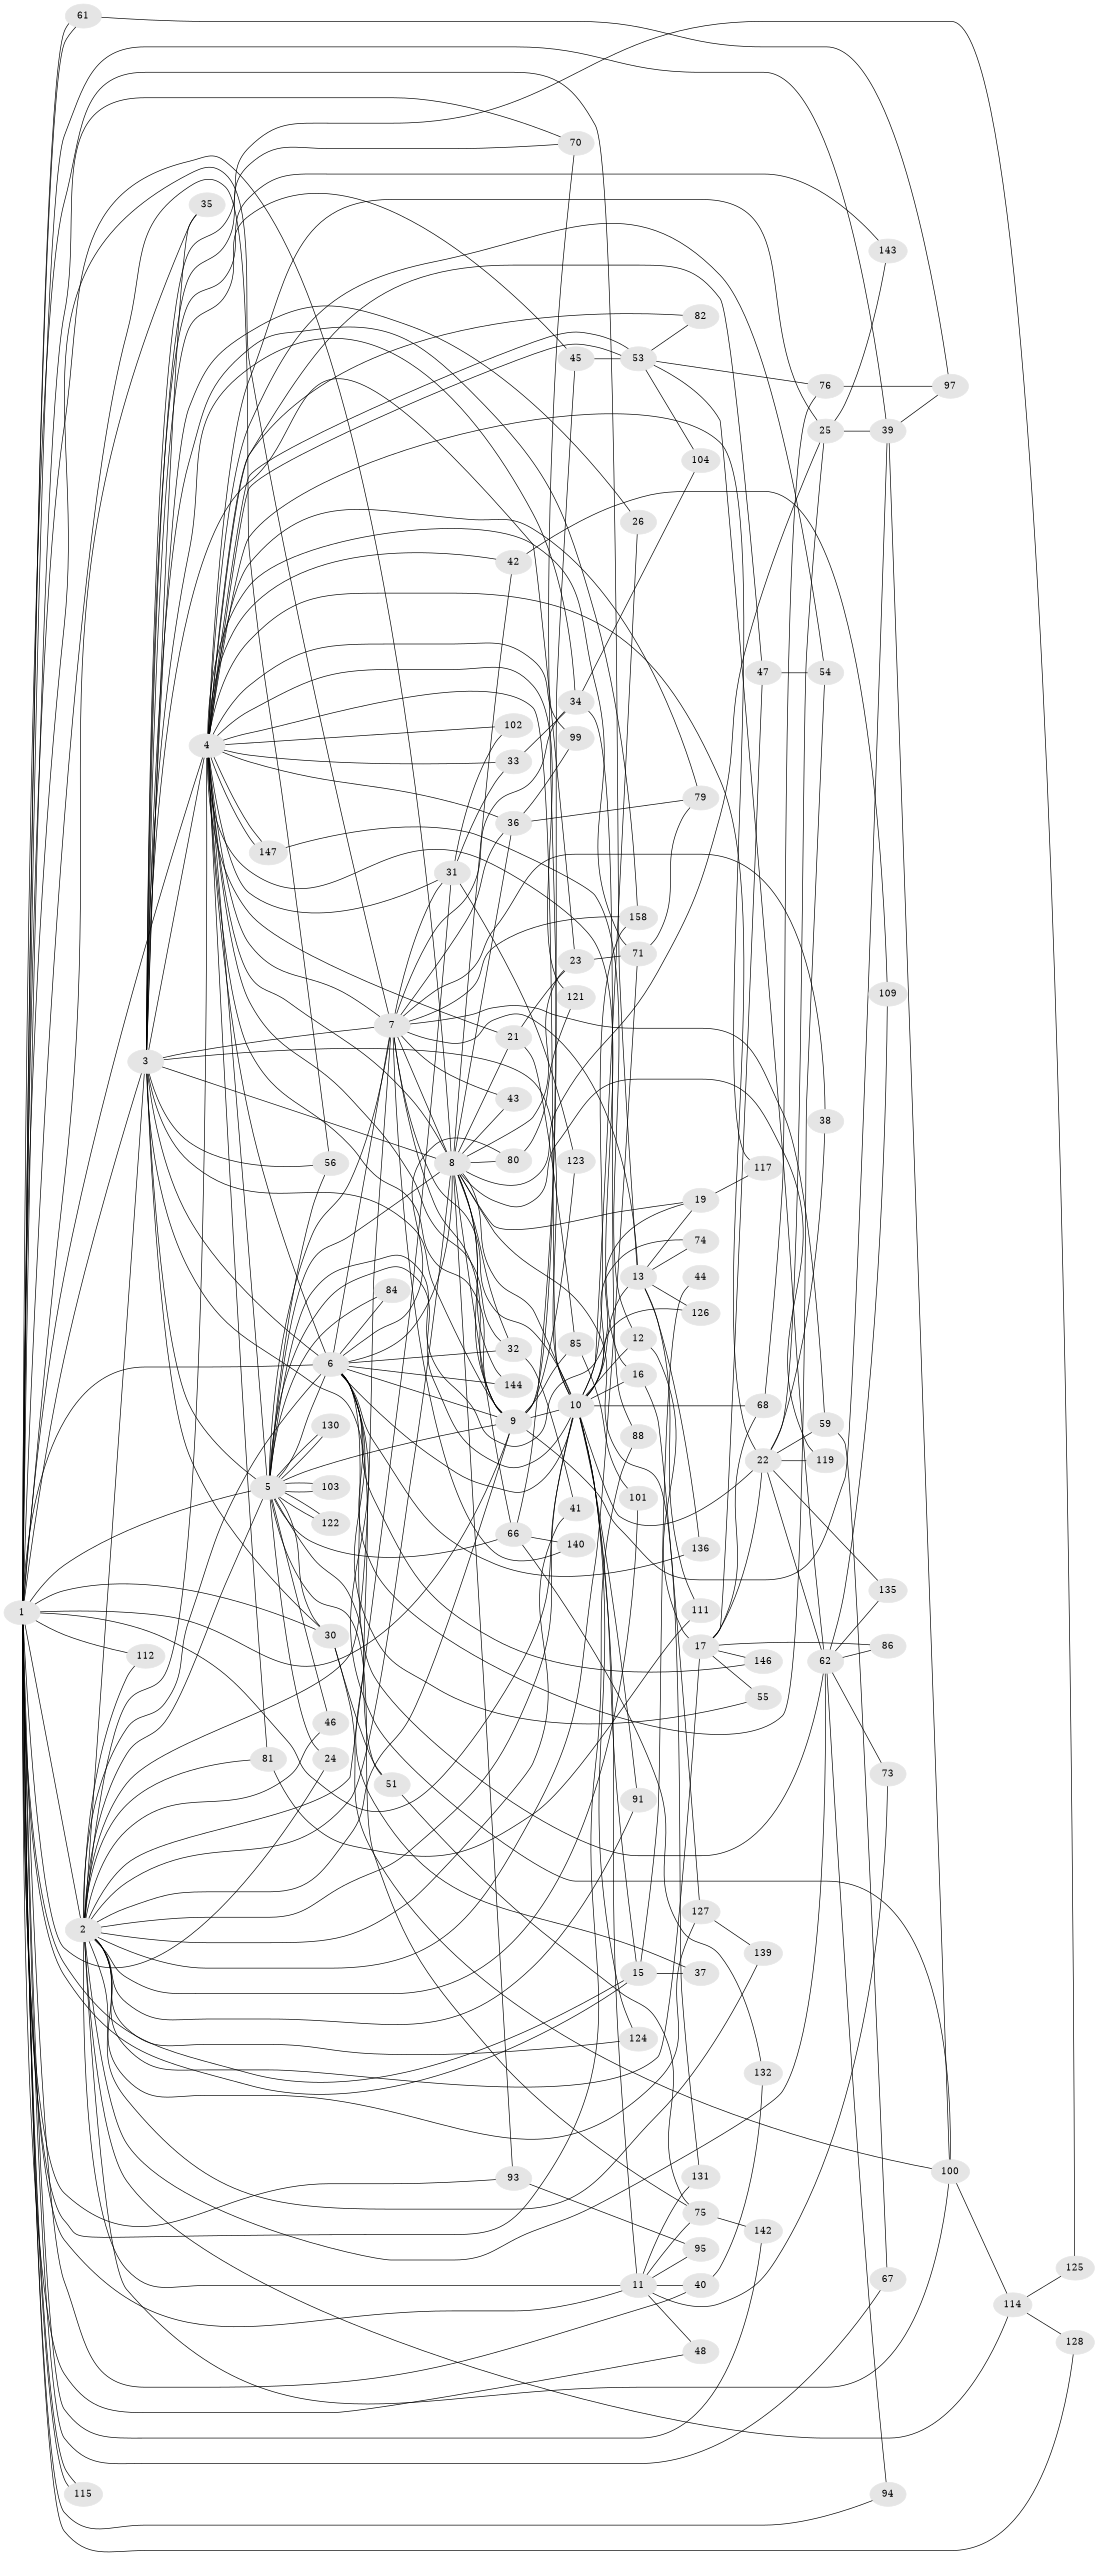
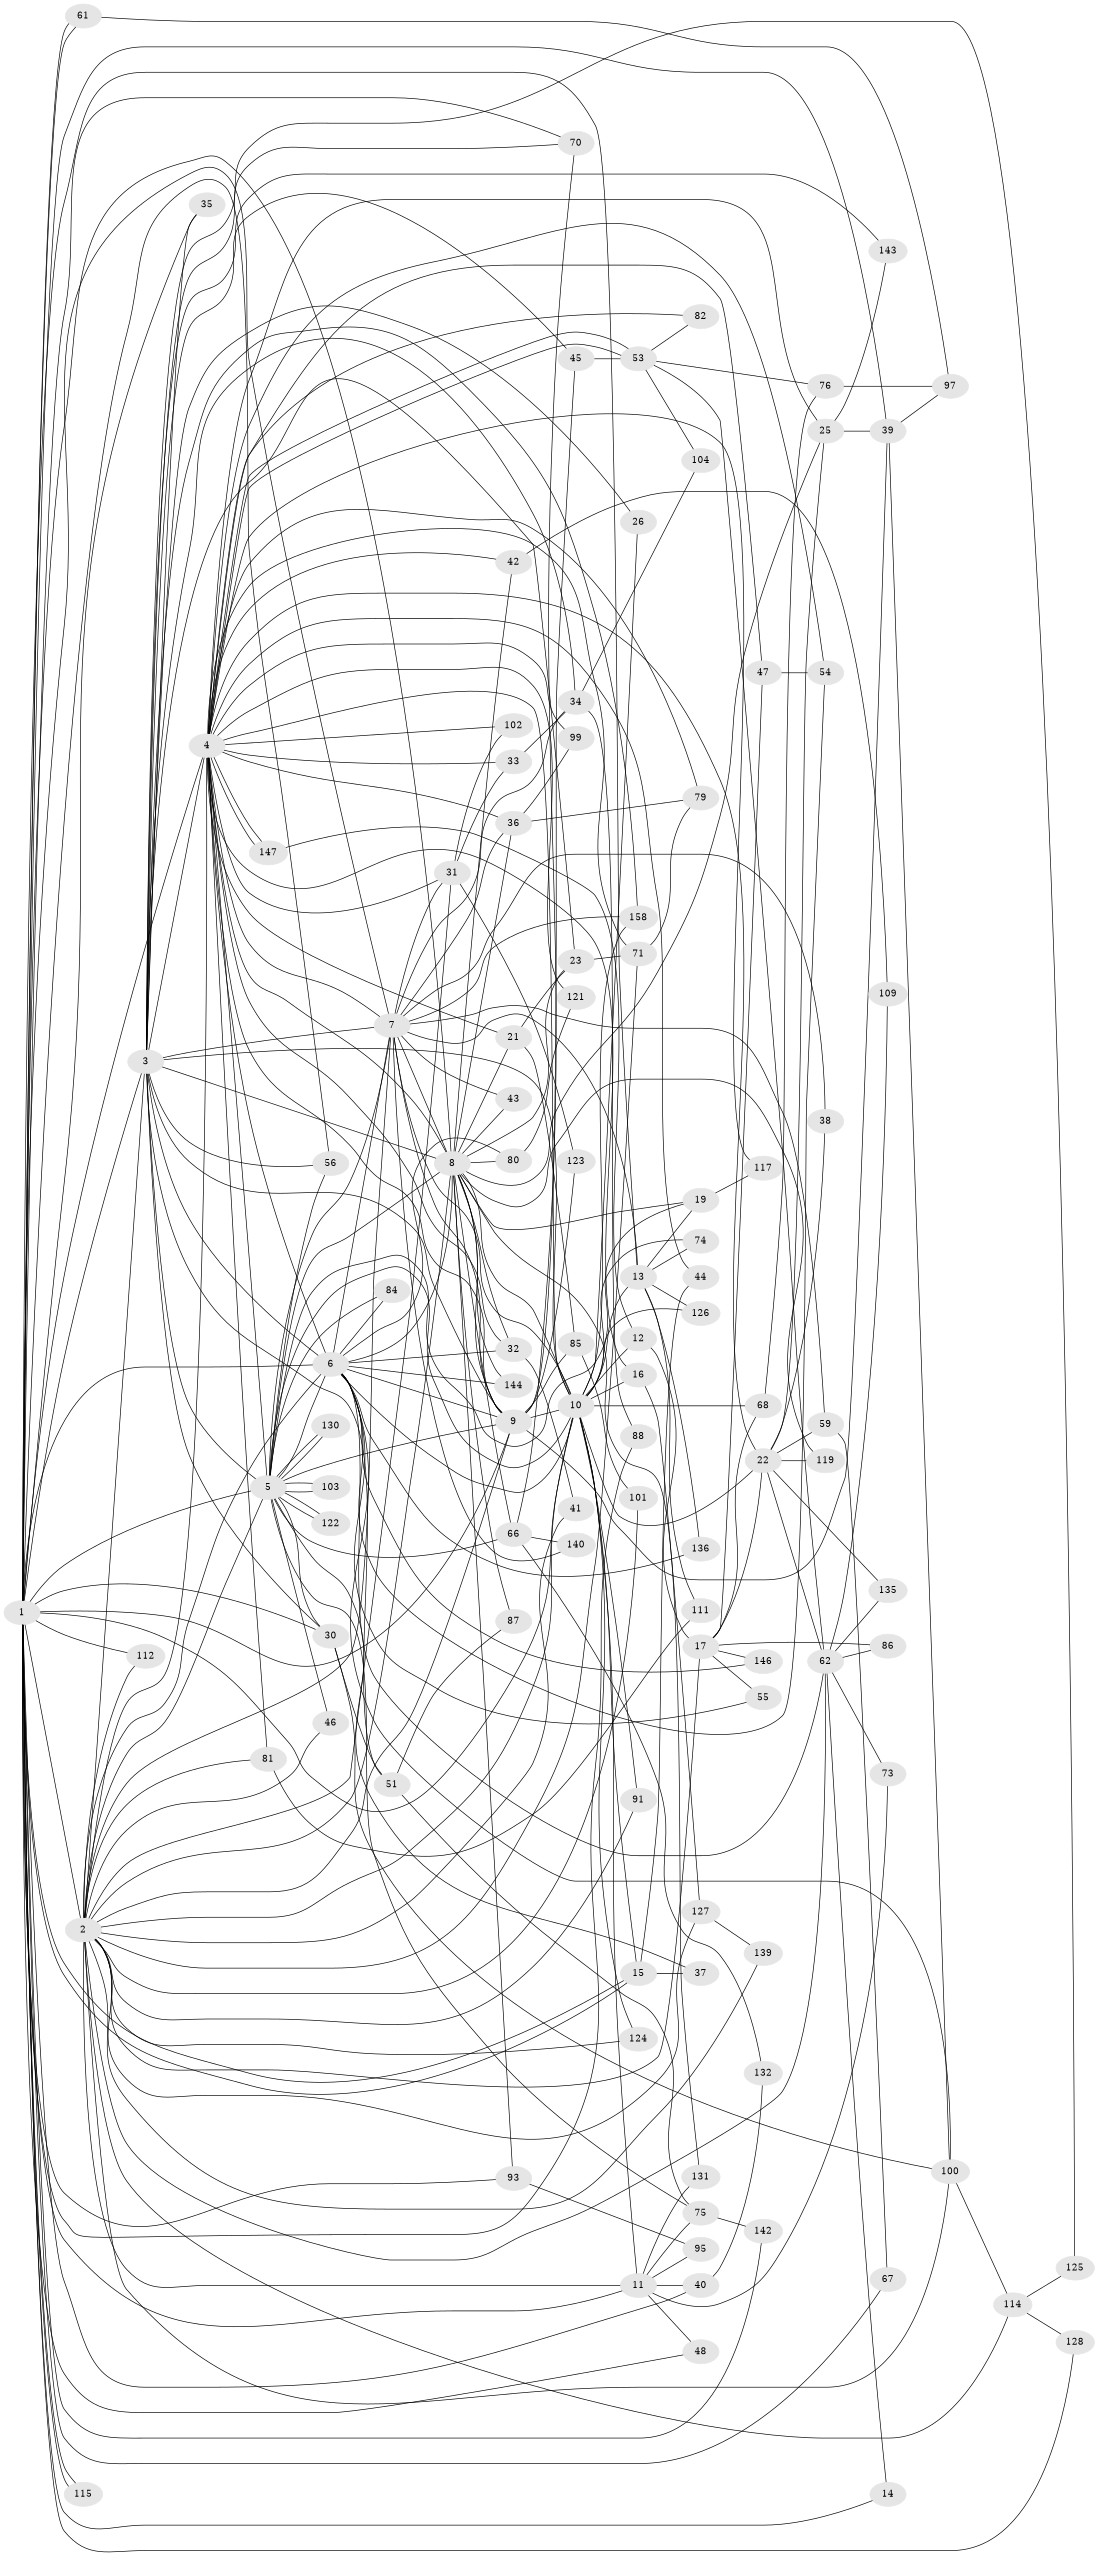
edge "4" -- "44": added
node "87": added
node "24": removed
node "94": label "94" -> "14"
